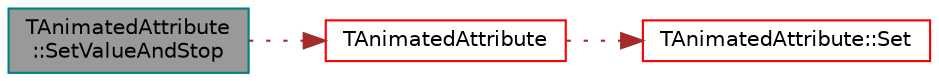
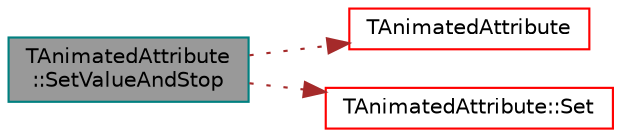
edge "TAnimatedAttribute" -> "TAnimatedAttribute::Set": now "TAnimatedAttribute ::SetValueAndStop" -> "TAnimatedAttribute::Set"
